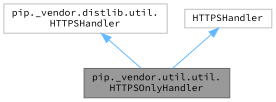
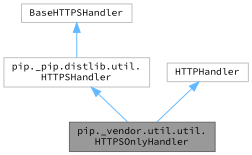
node "BaseHTTPSHandler": added
node "pip._vendor.distlib.util. HTTPSHandler": label "pip._vendor.distlib.util. HTTPSHandler" -> "pip._pip.distlib.util. HTTPSHandler"
node "HTTPSHandler": label "HTTPSHandler" -> "HTTPHandler"
